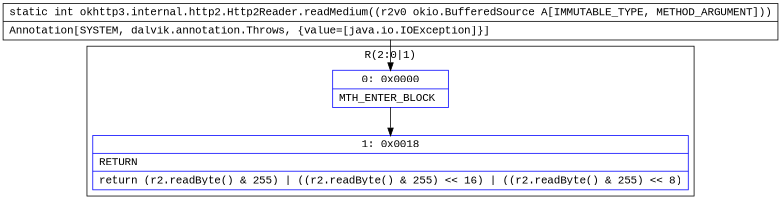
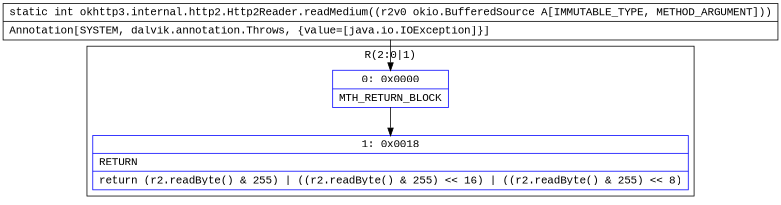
node "0: 0x0000": text "MTH_ENTER_BLOCK" -> "MTH_RETURN_BLOCK"
